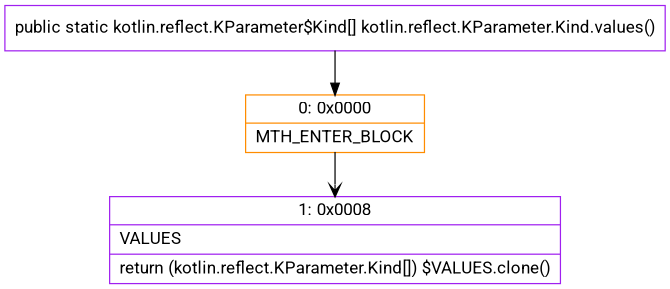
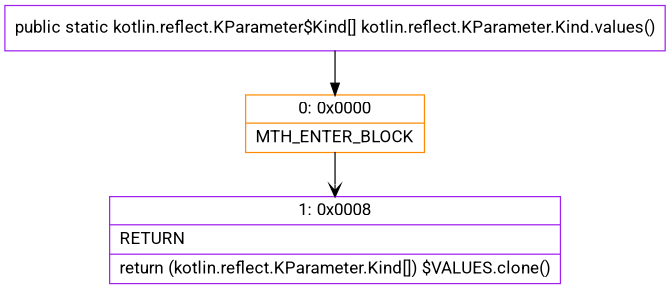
node "1: 0x0008": text "VALUES" -> "RETURN"
